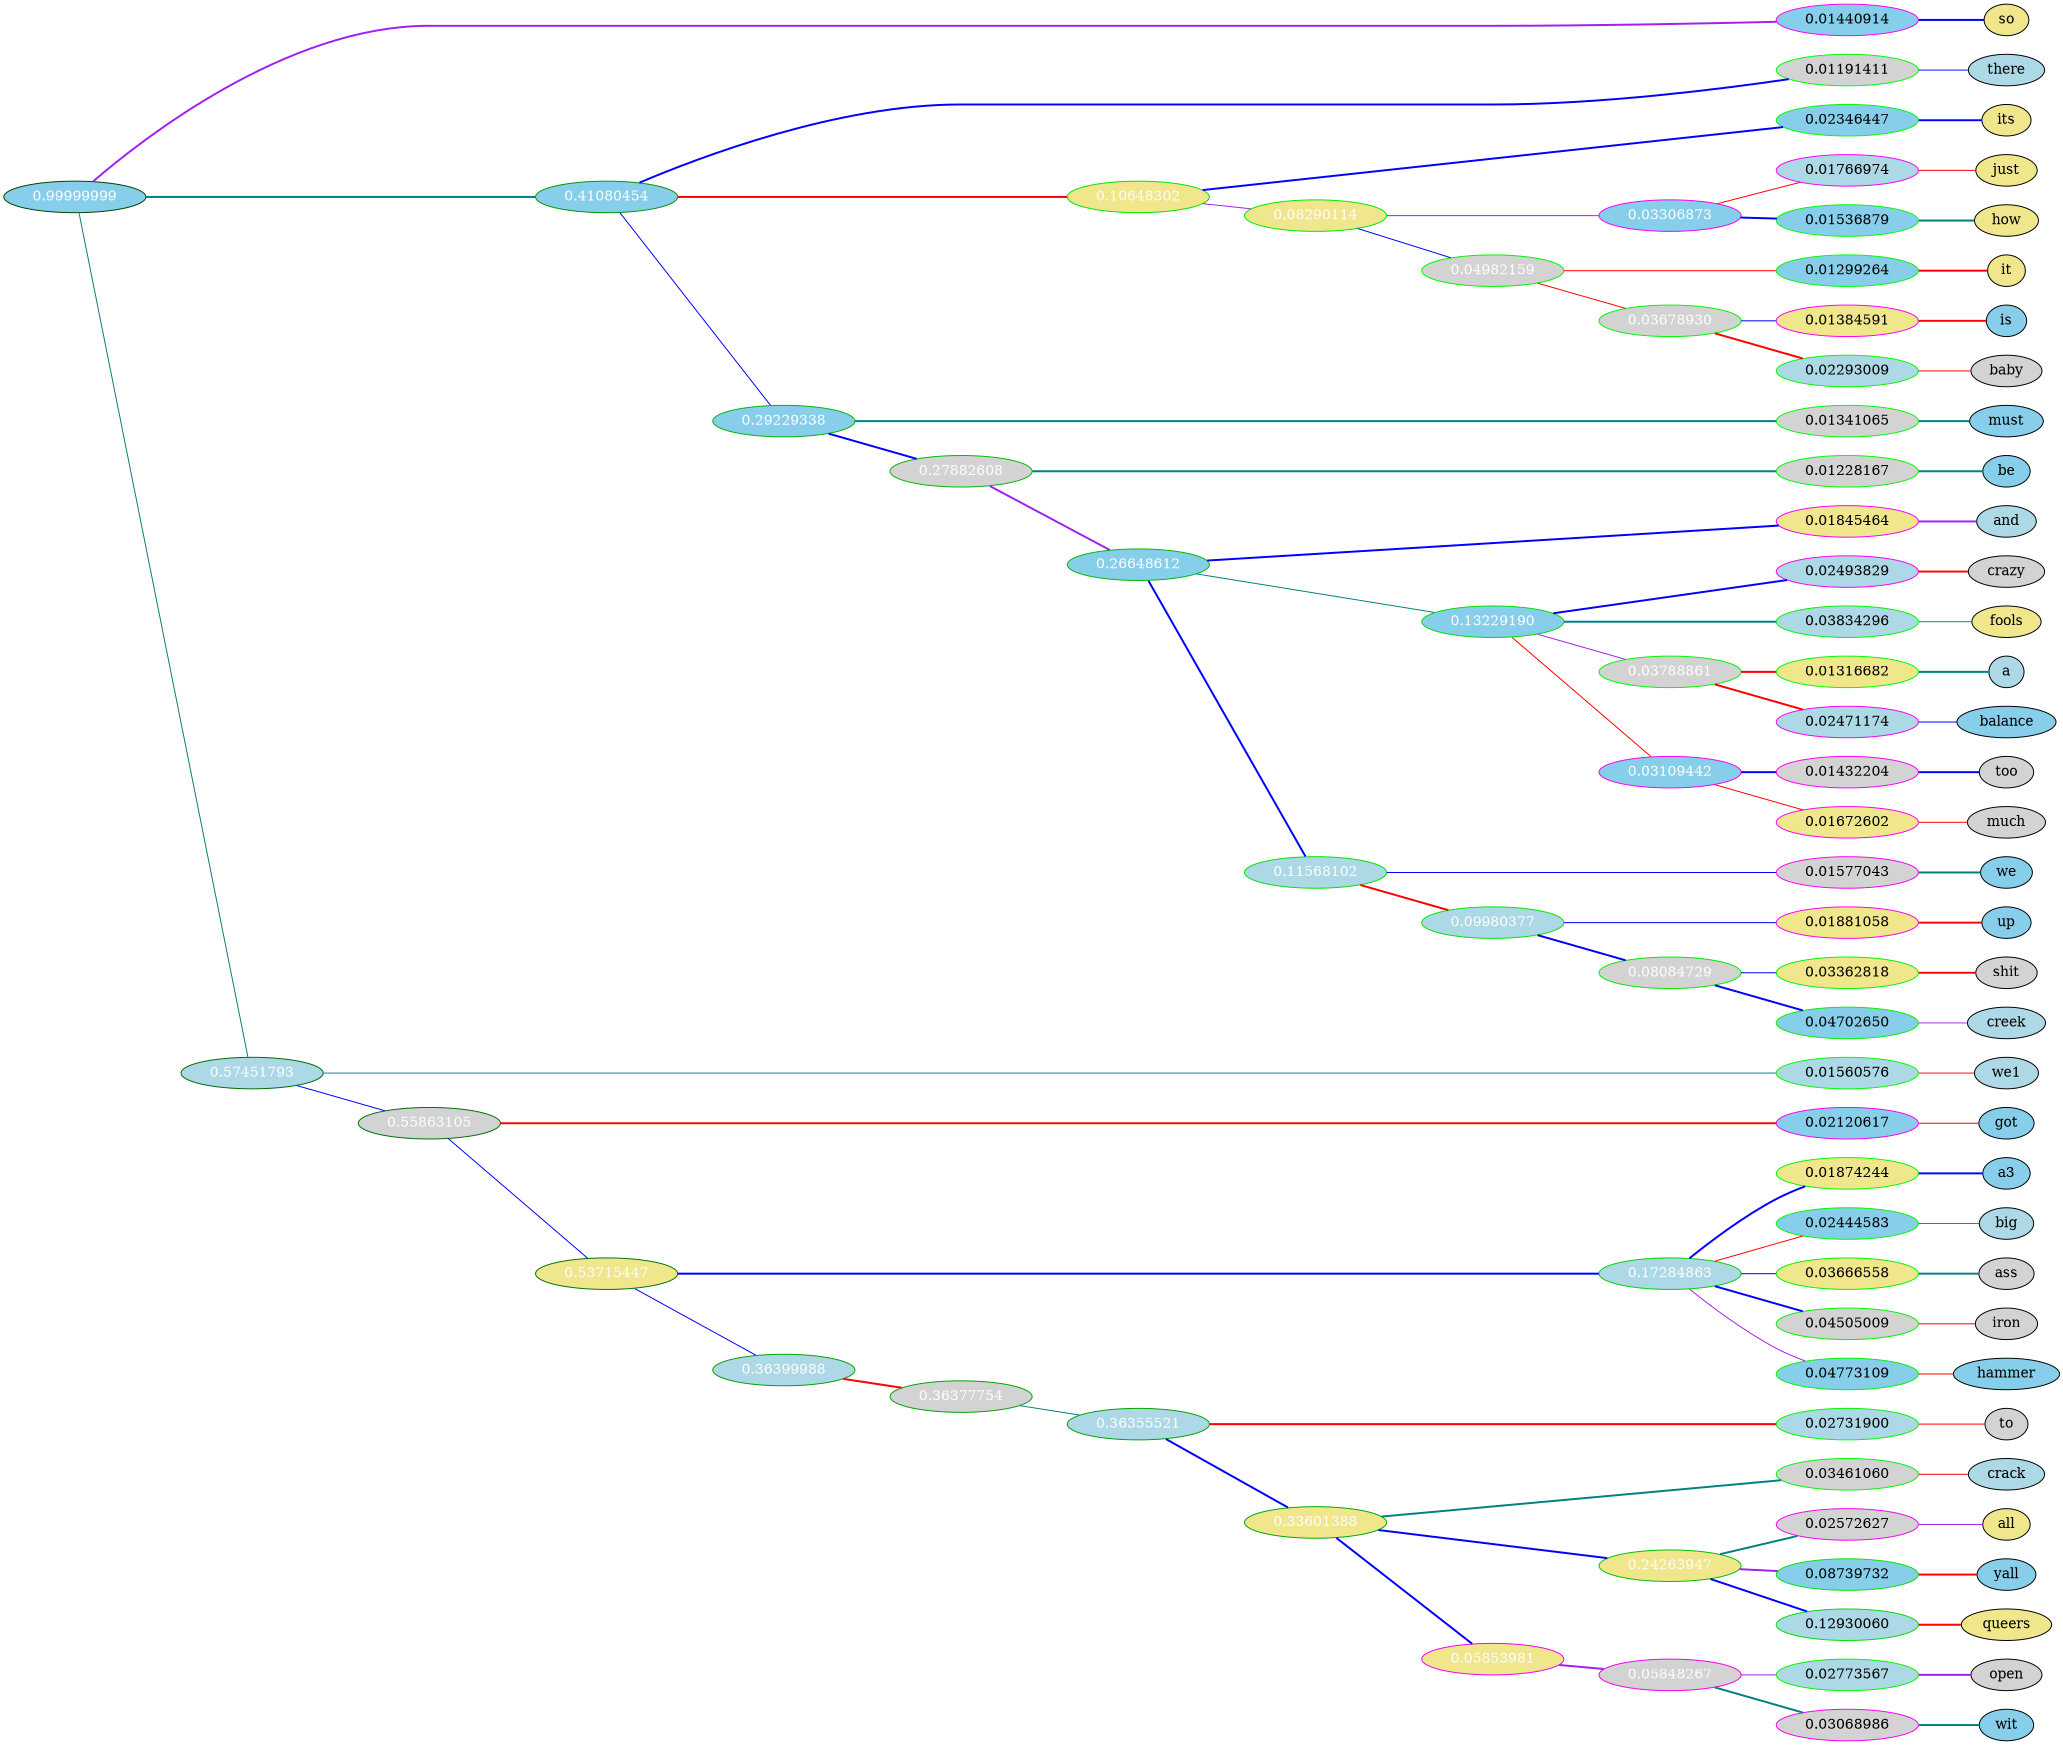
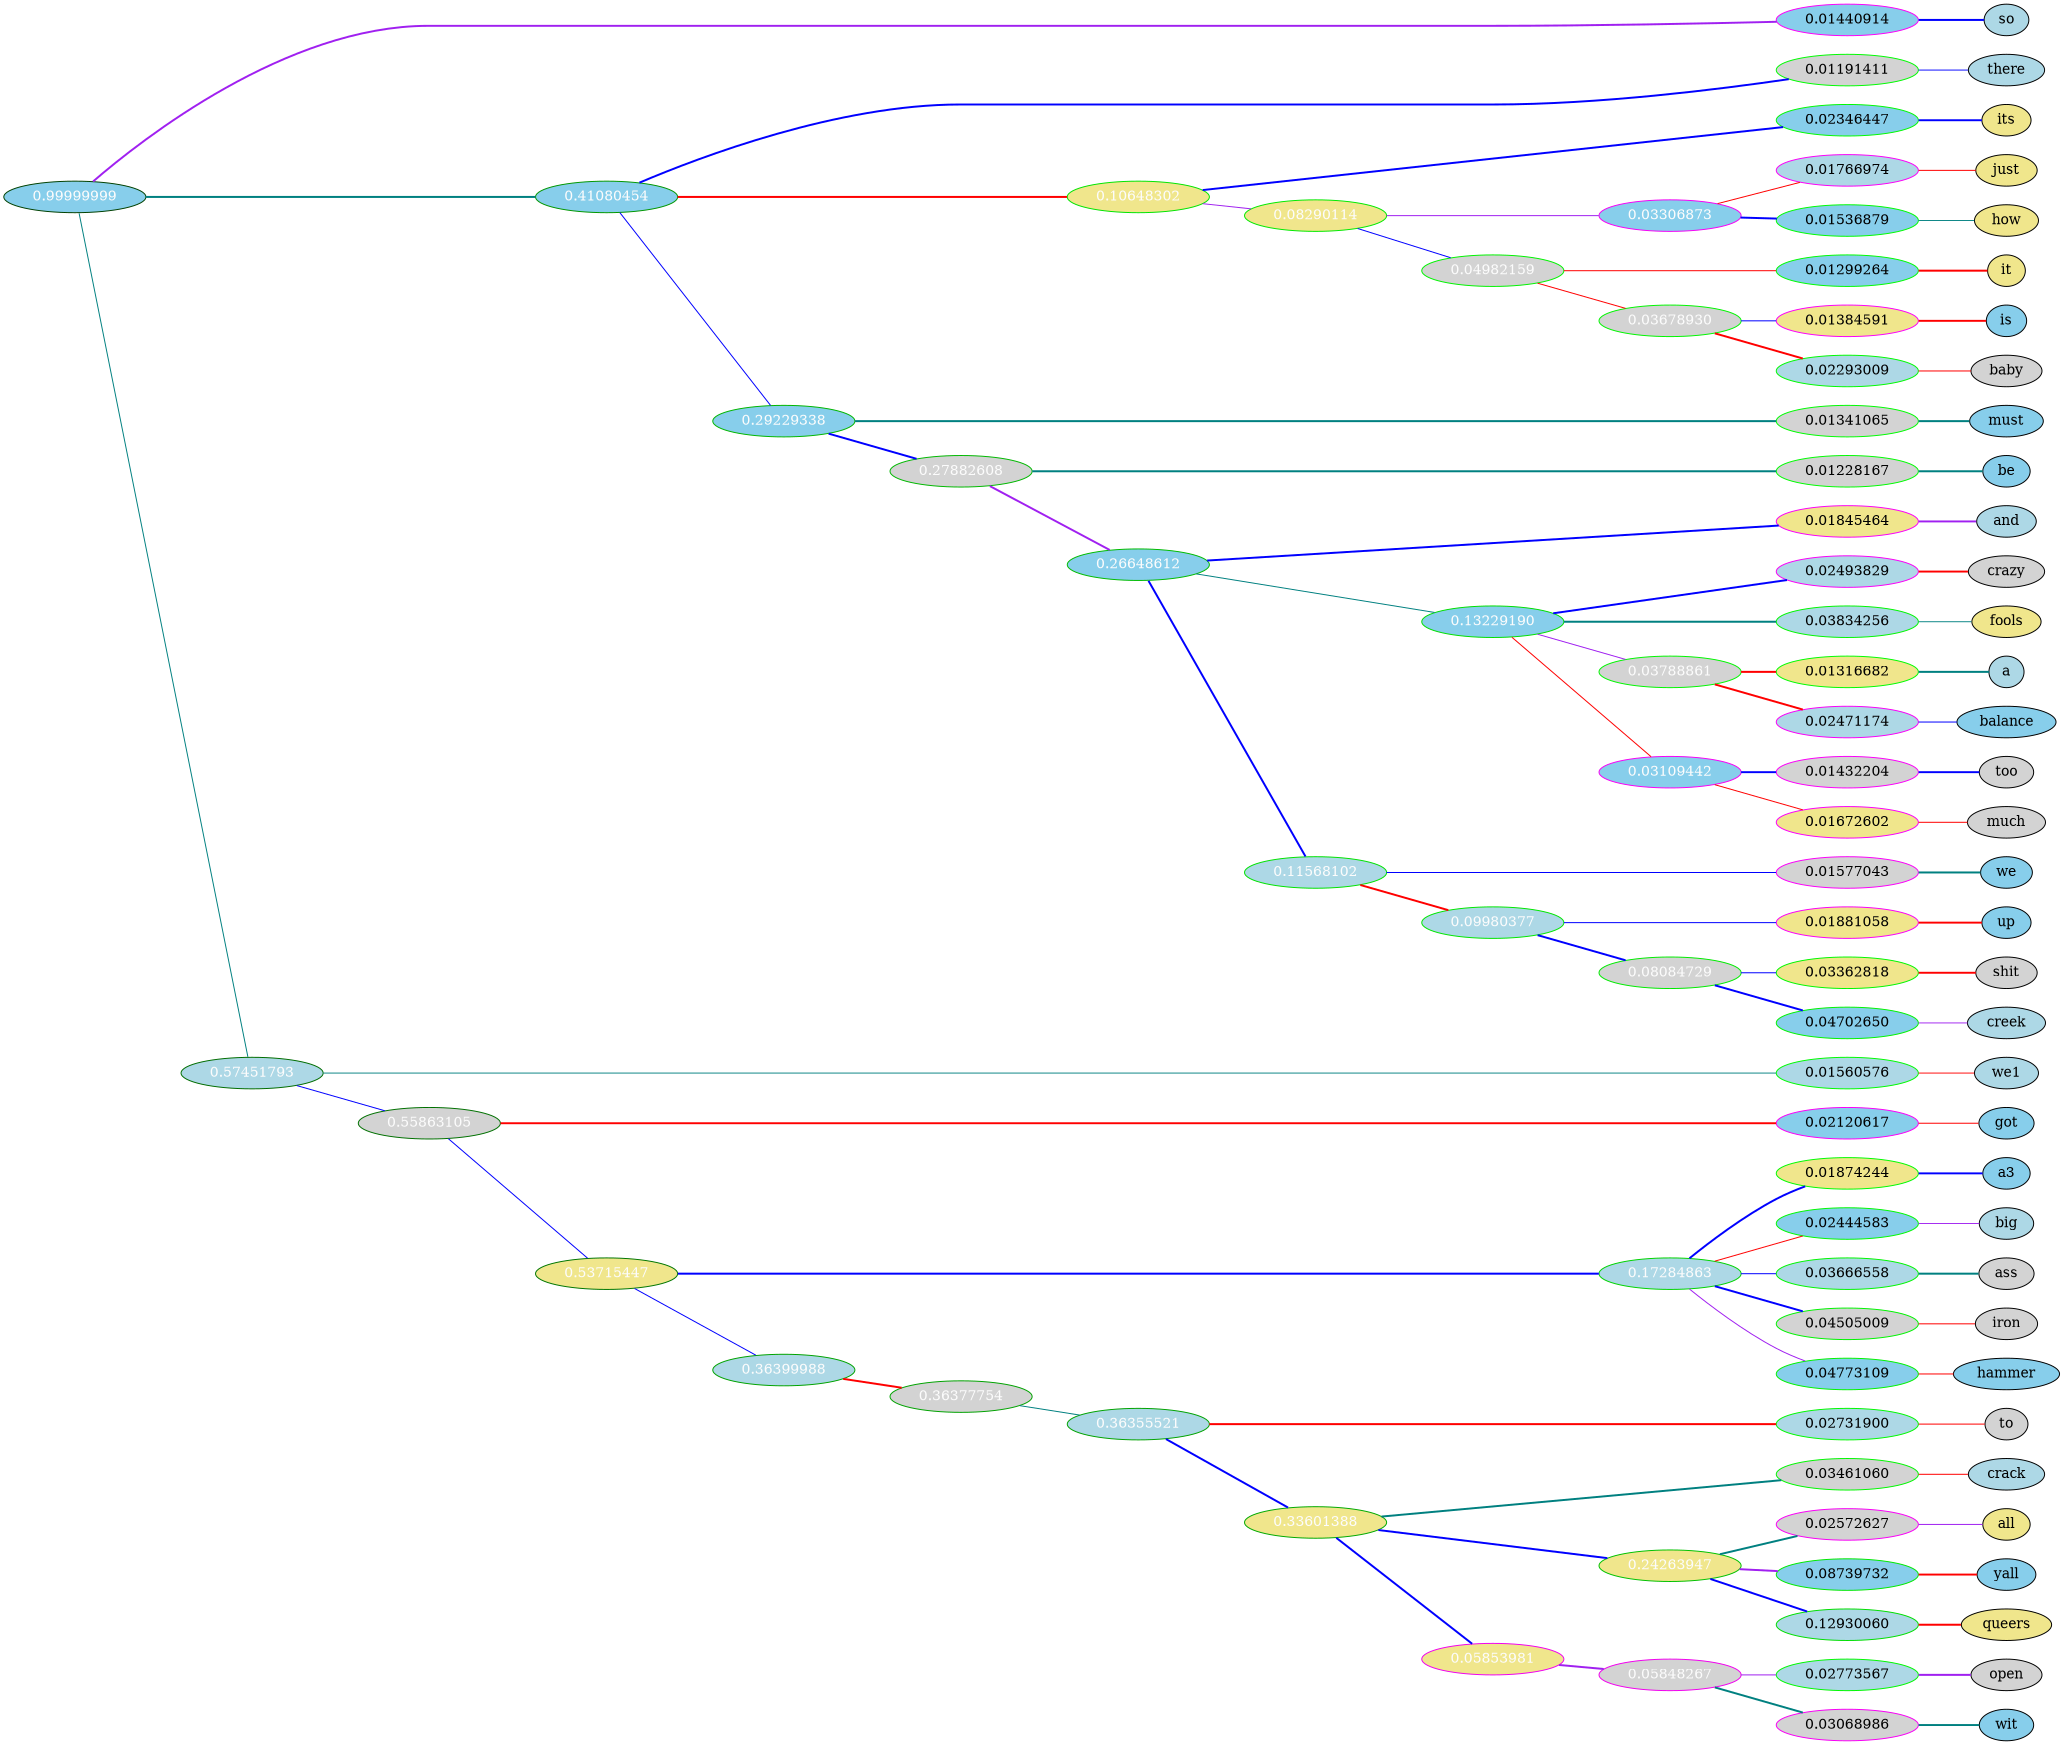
node "so": fillcolor khaki -> lightblue
edge "0.01536879" -- "how": style bold -> solid
node "0.03834296": label "0.03834296" -> "0.03834256"
node "0.03666558": fillcolor khaki -> lightblue
